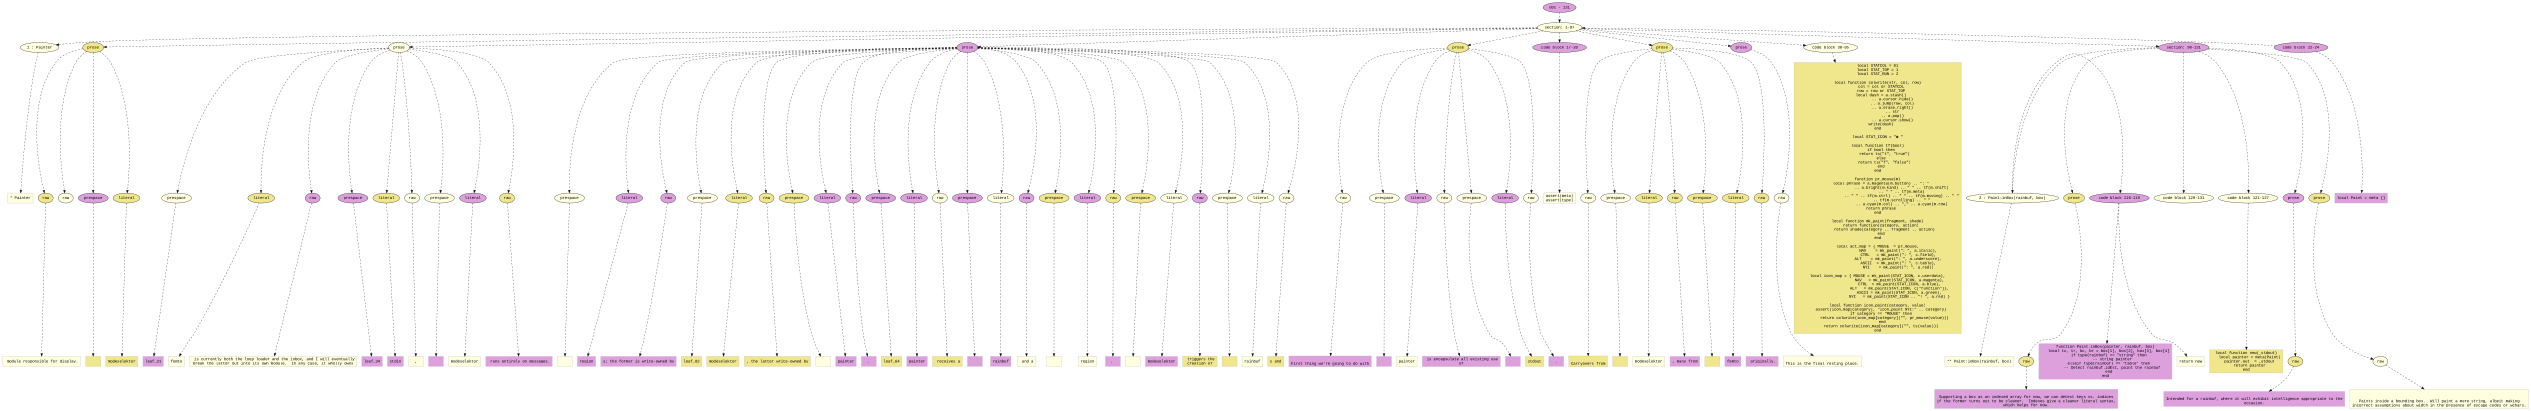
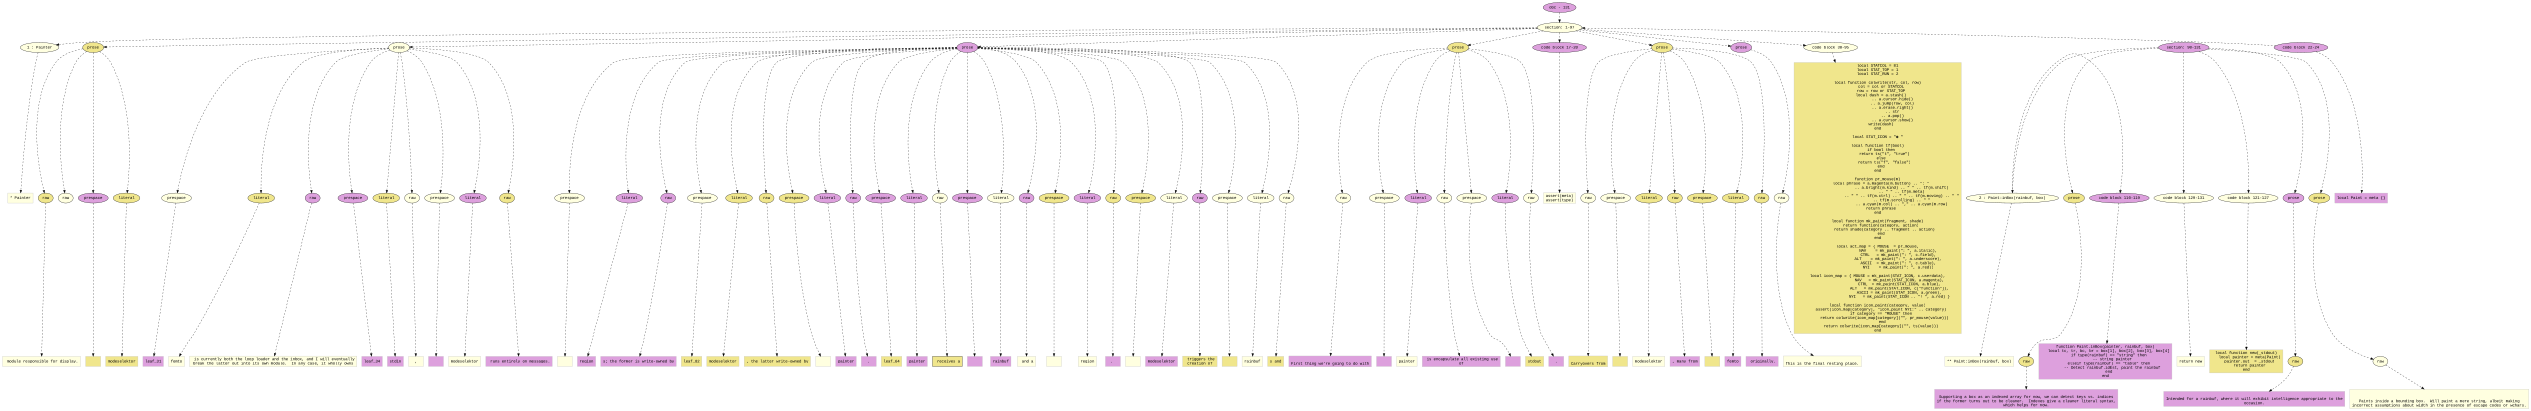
edge "section: 1-97" -> "section: 98-131": removed
edge "code block 110-119" -> "return new": now "code block 129-131" -> "return new"
node "receives a": color Gray -> black
